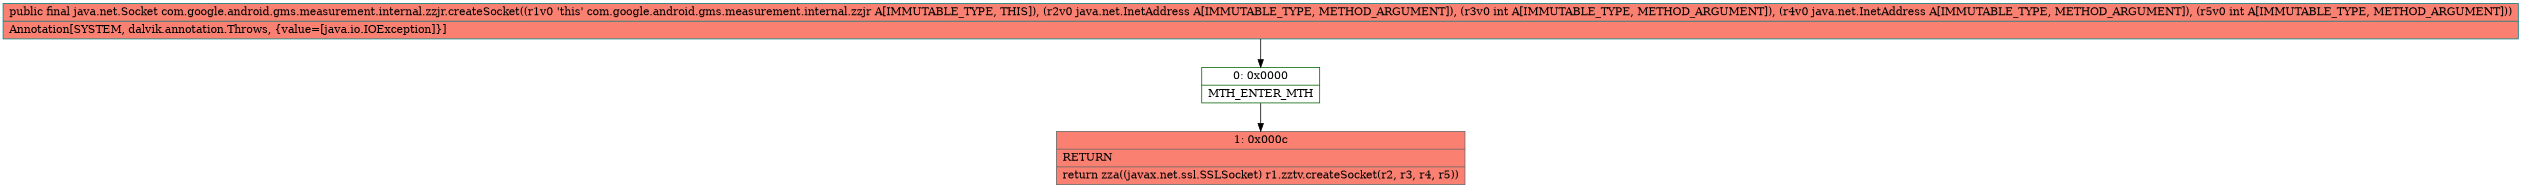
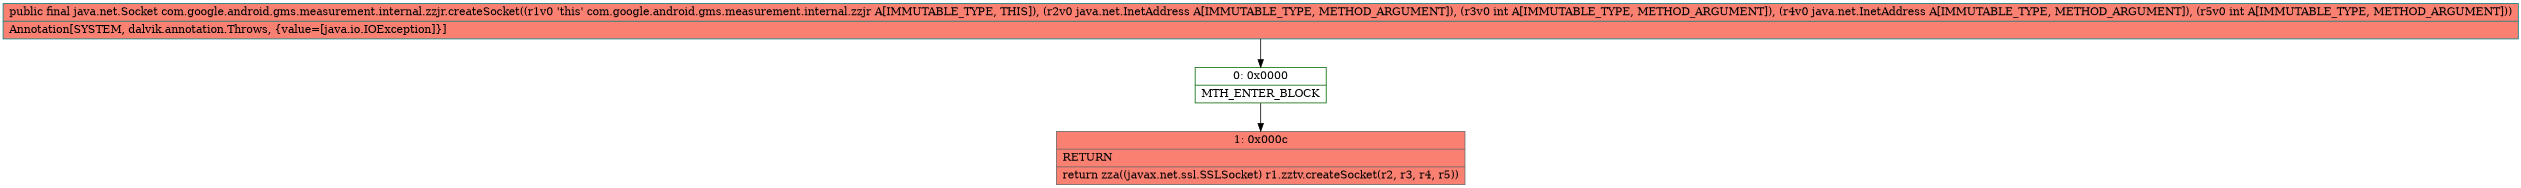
node "0: 0x0000": text "MTH_ENTER_MTH" -> "MTH_ENTER_BLOCK"
